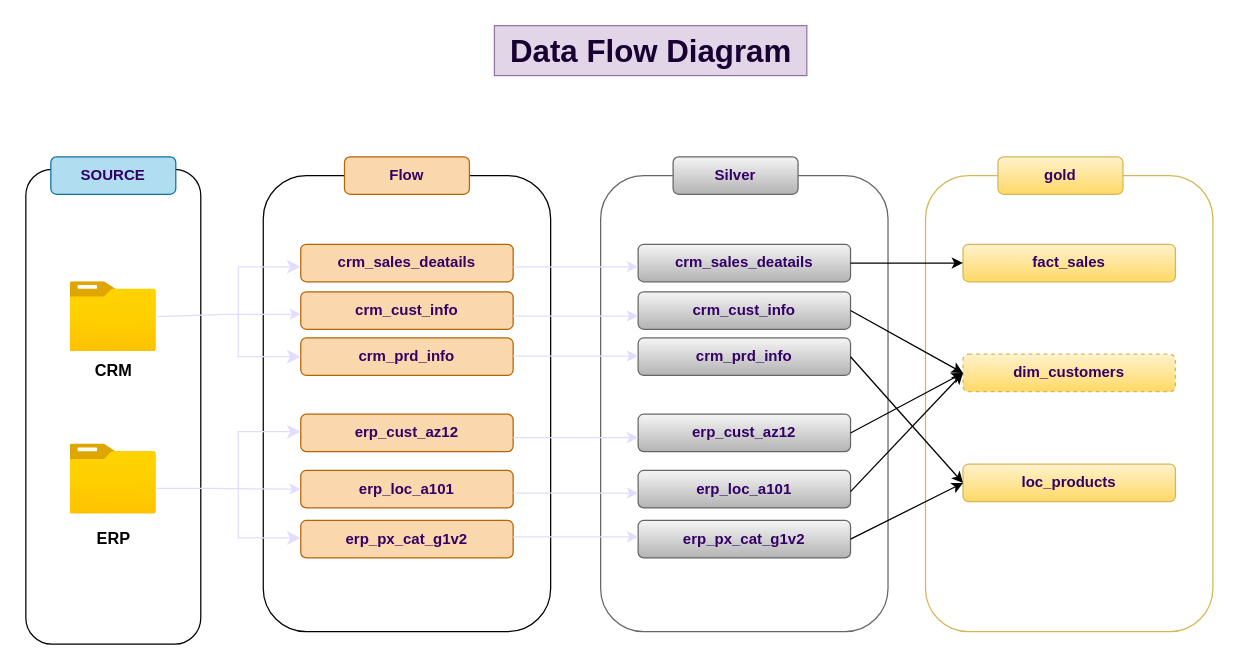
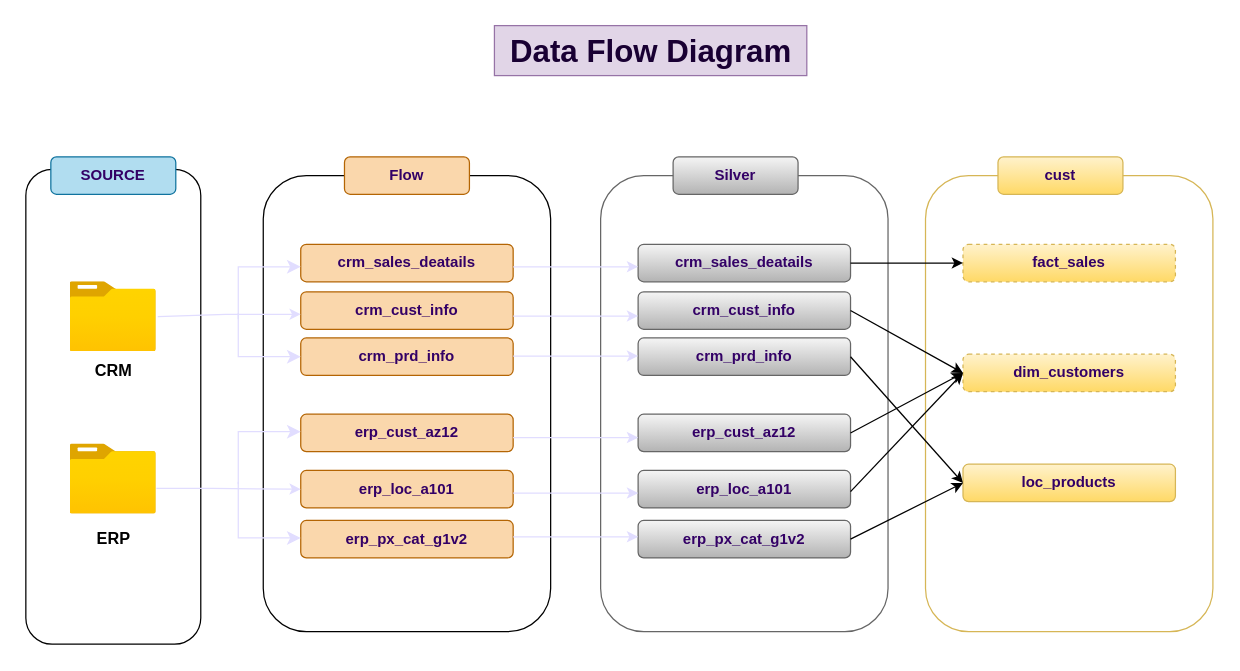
node "gold": label "gold" -> "cust"
node "fact_sales": style solid -> dashed
